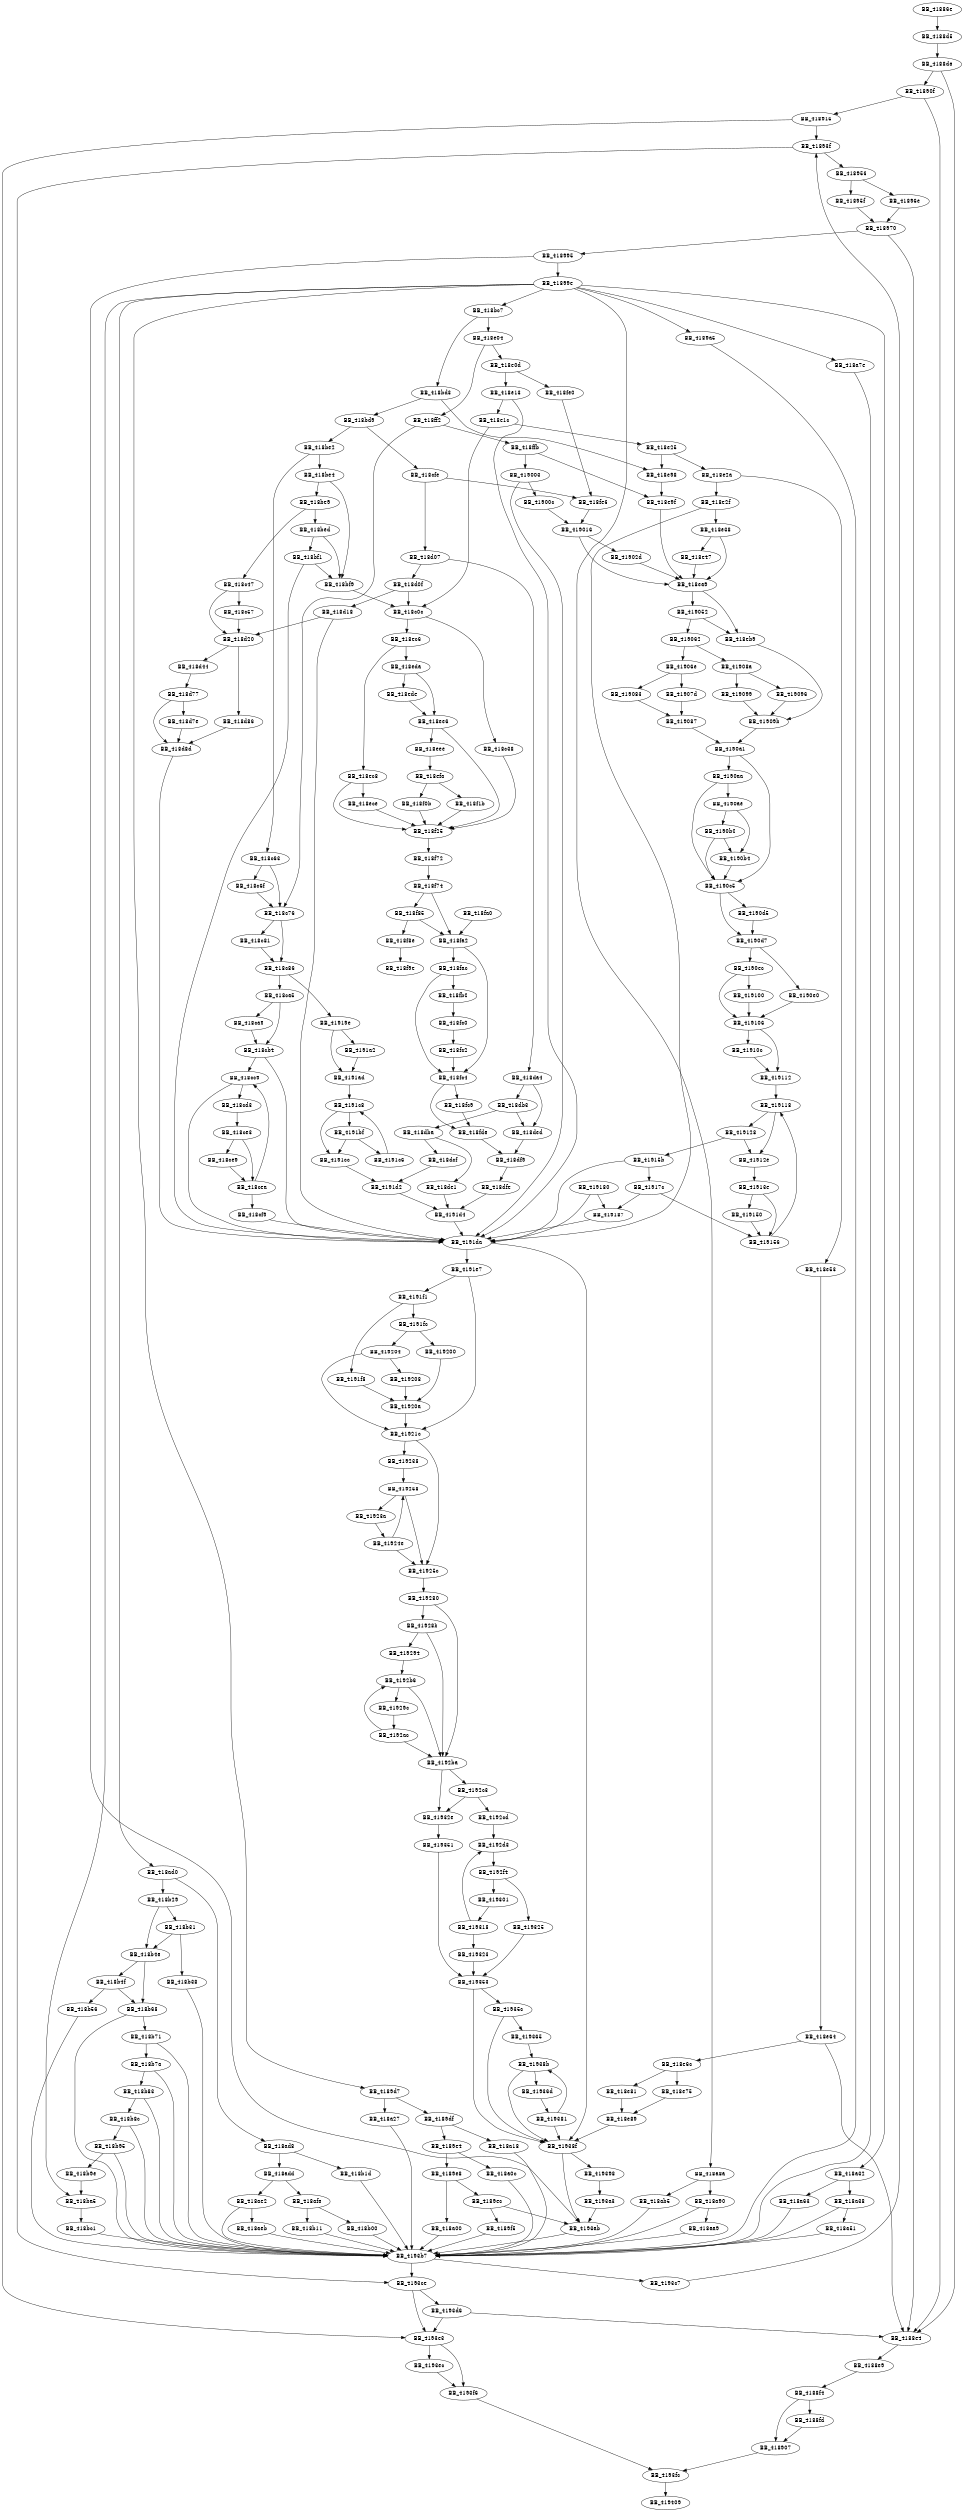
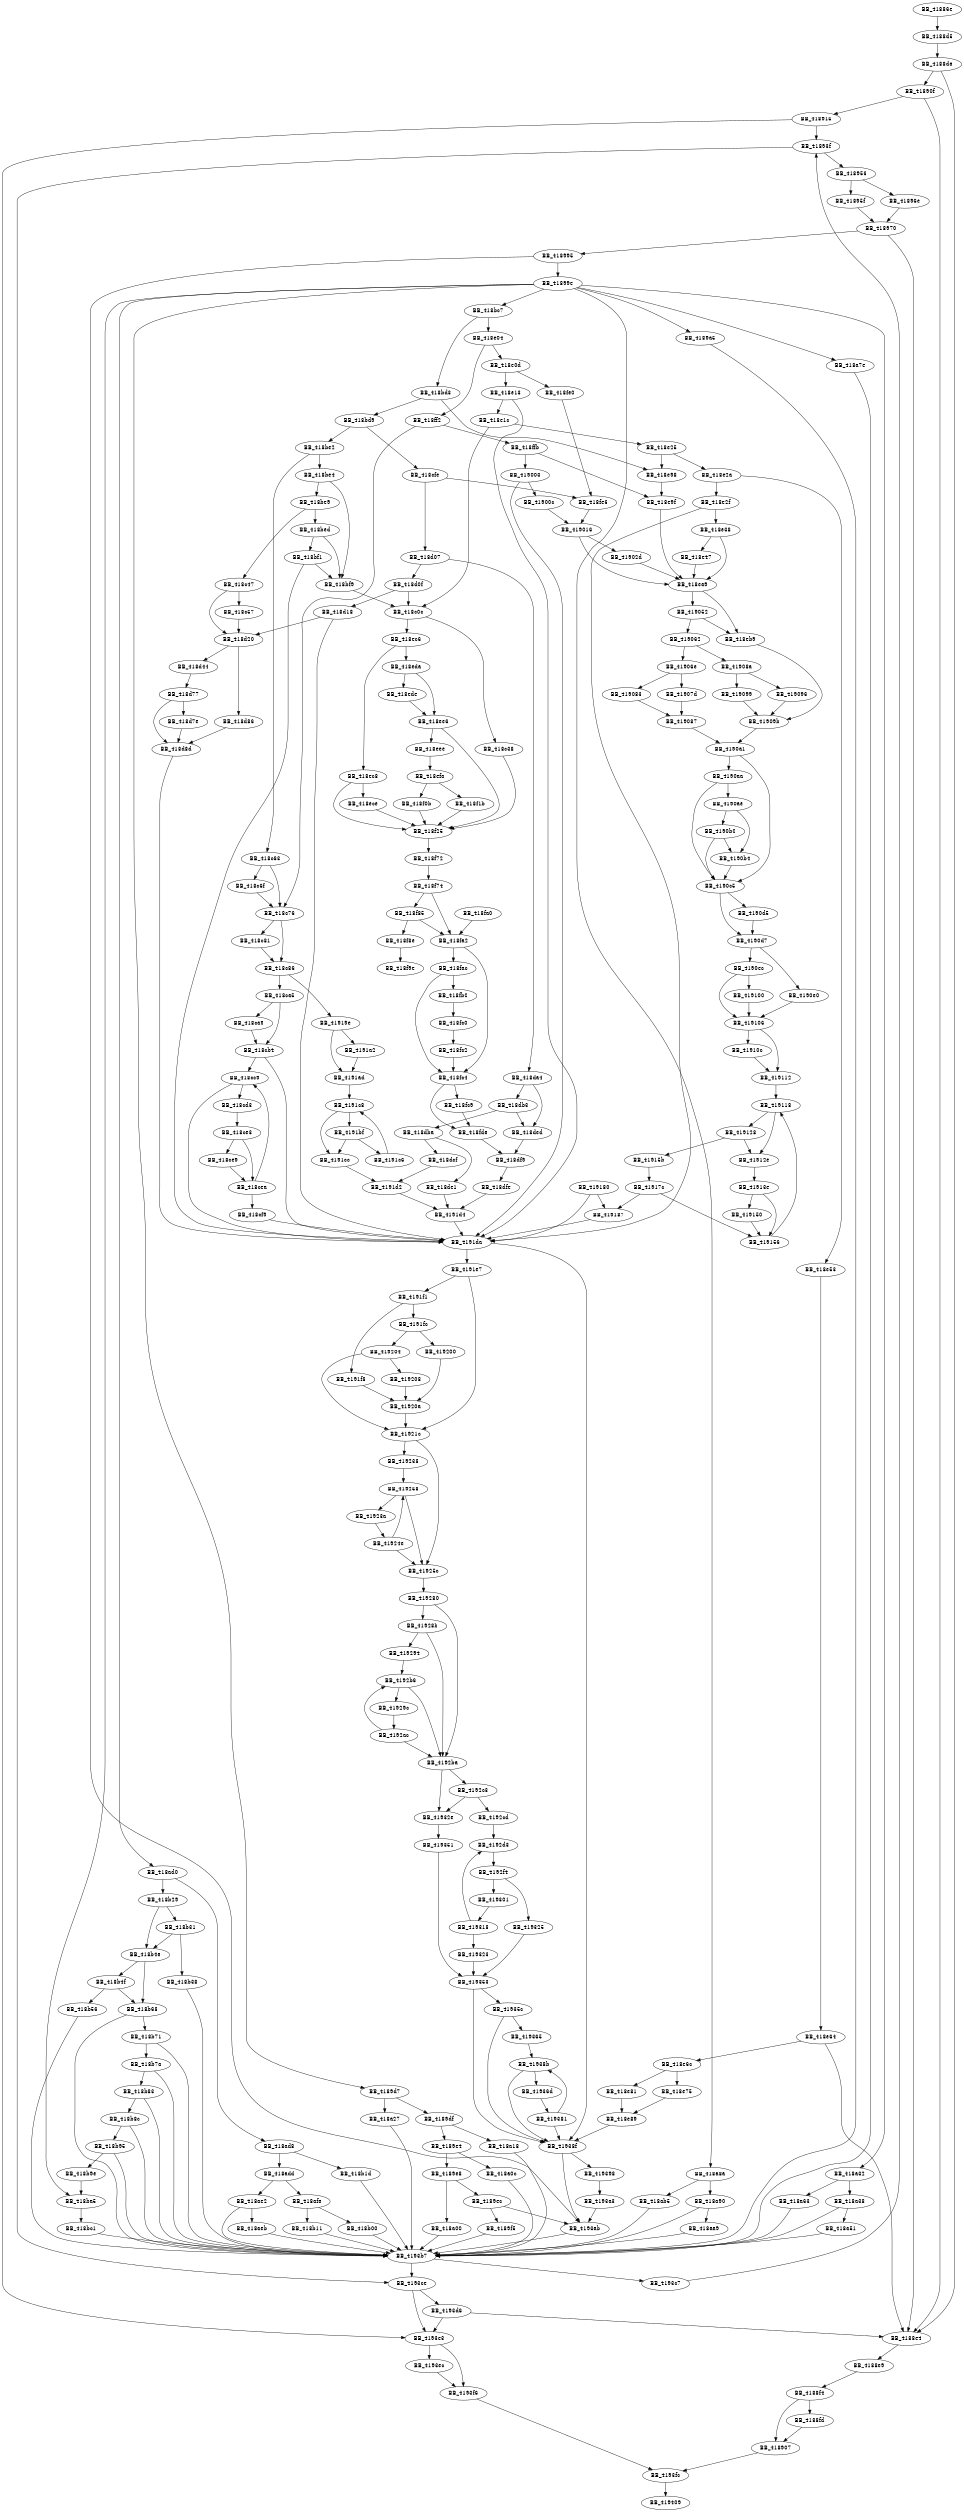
edge "BB_41915b" -> "BB_4191da": removed
